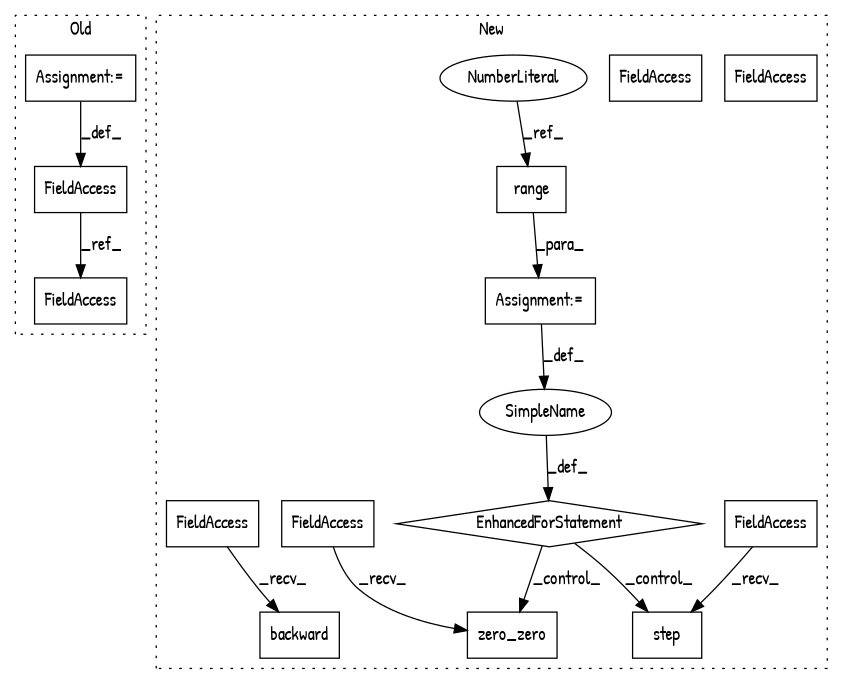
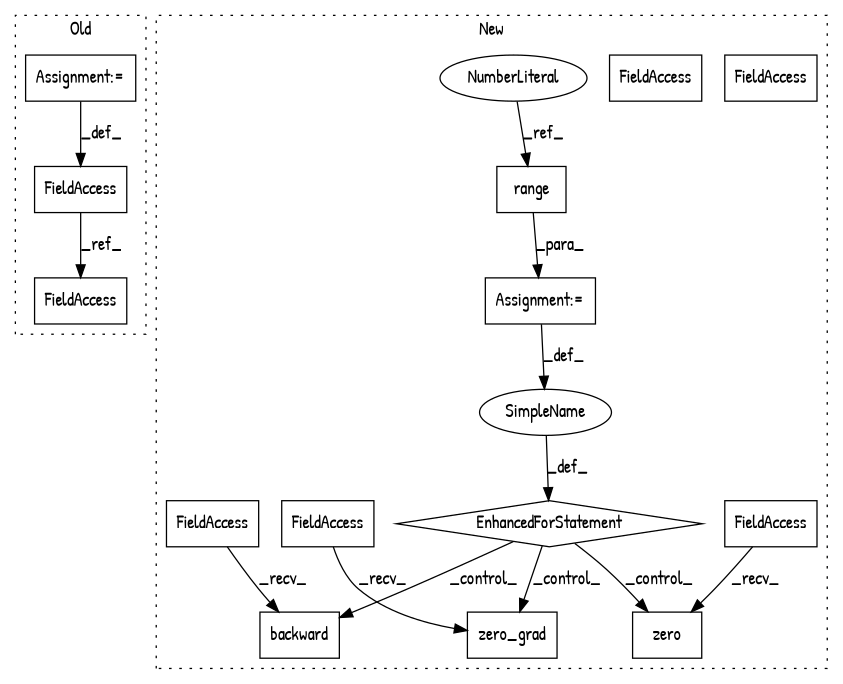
edge "EnhancedForStatement" -> "backward": added, label "_control_"
node "zero_zero": label "zero_zero" -> "zero_grad"
node "step": label "step" -> "zero"
